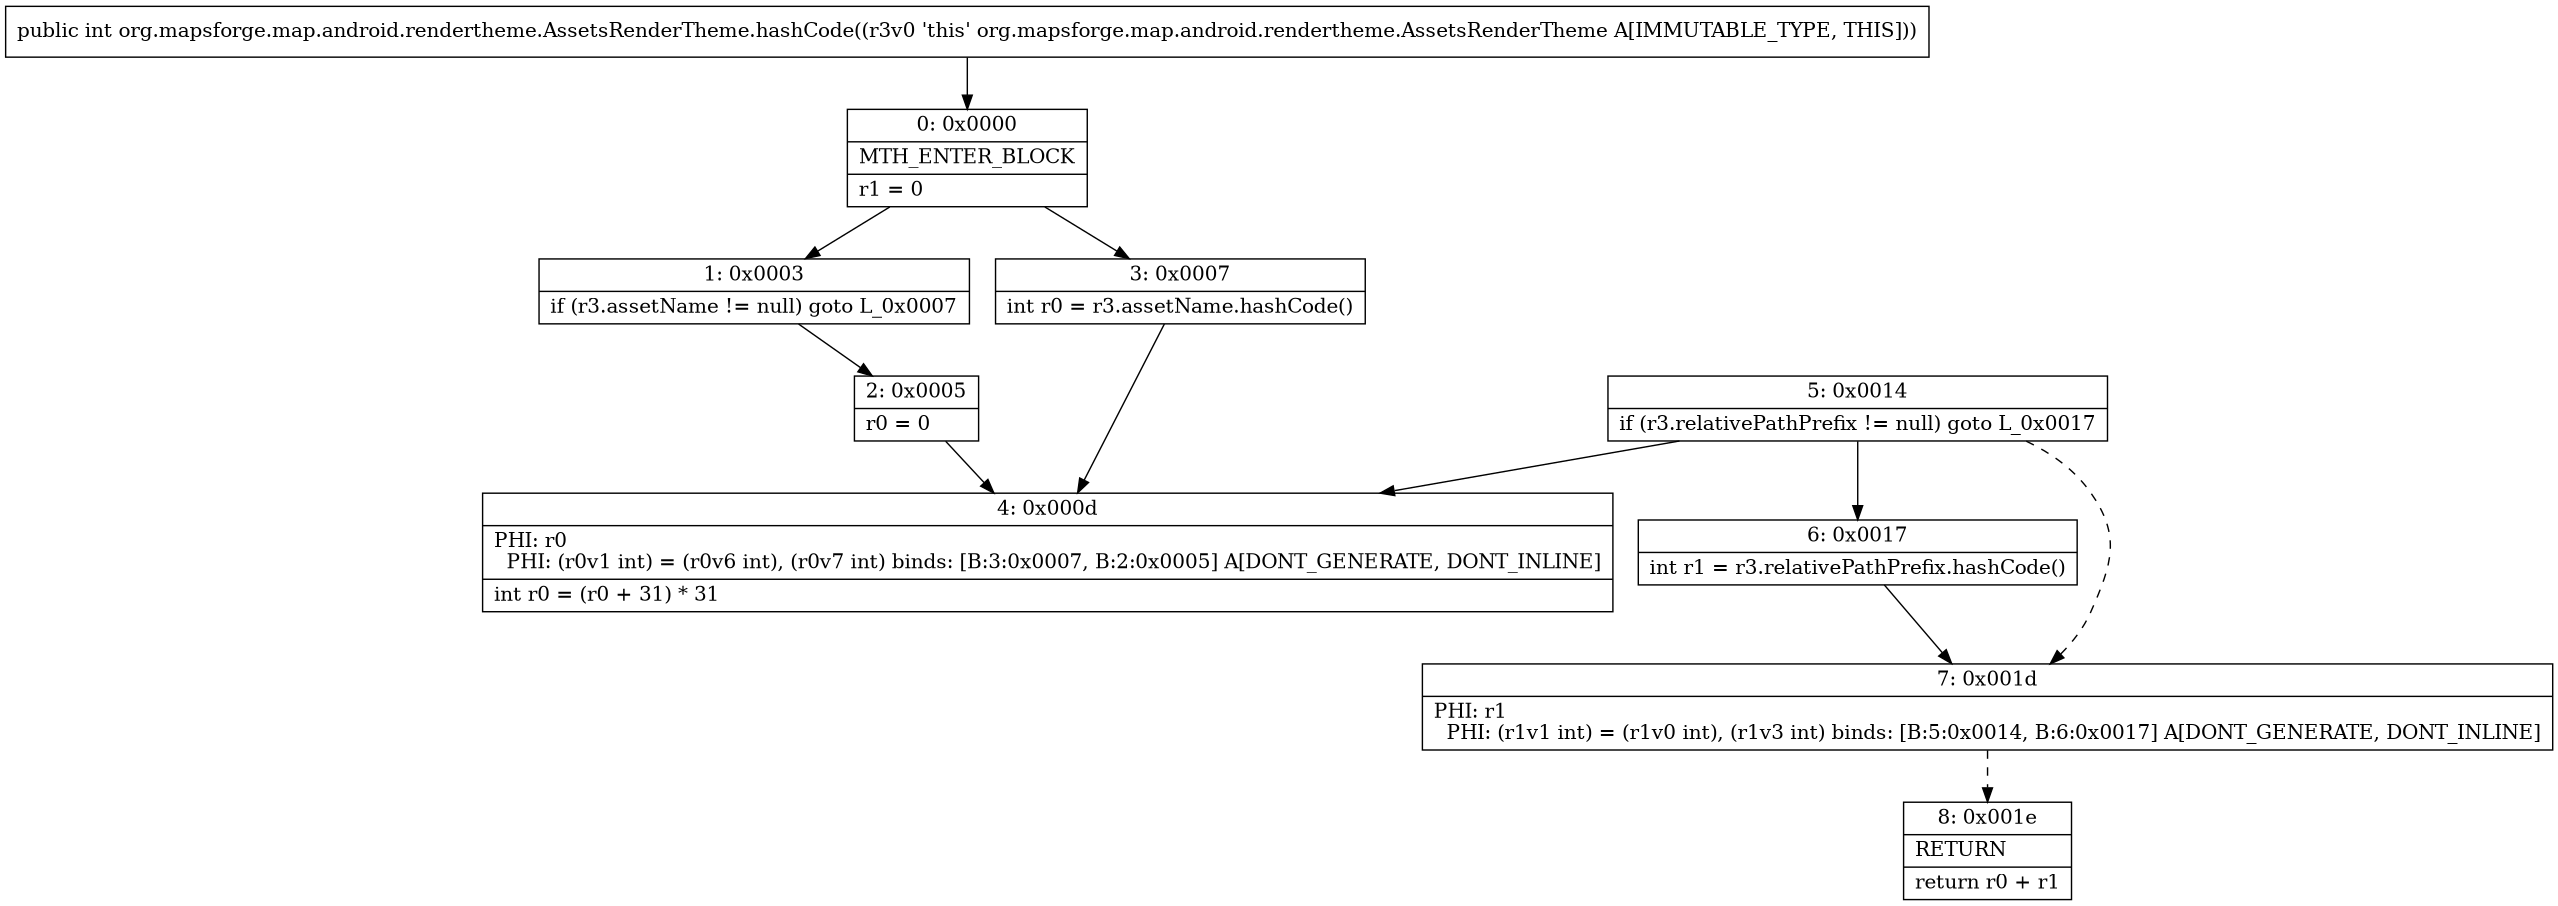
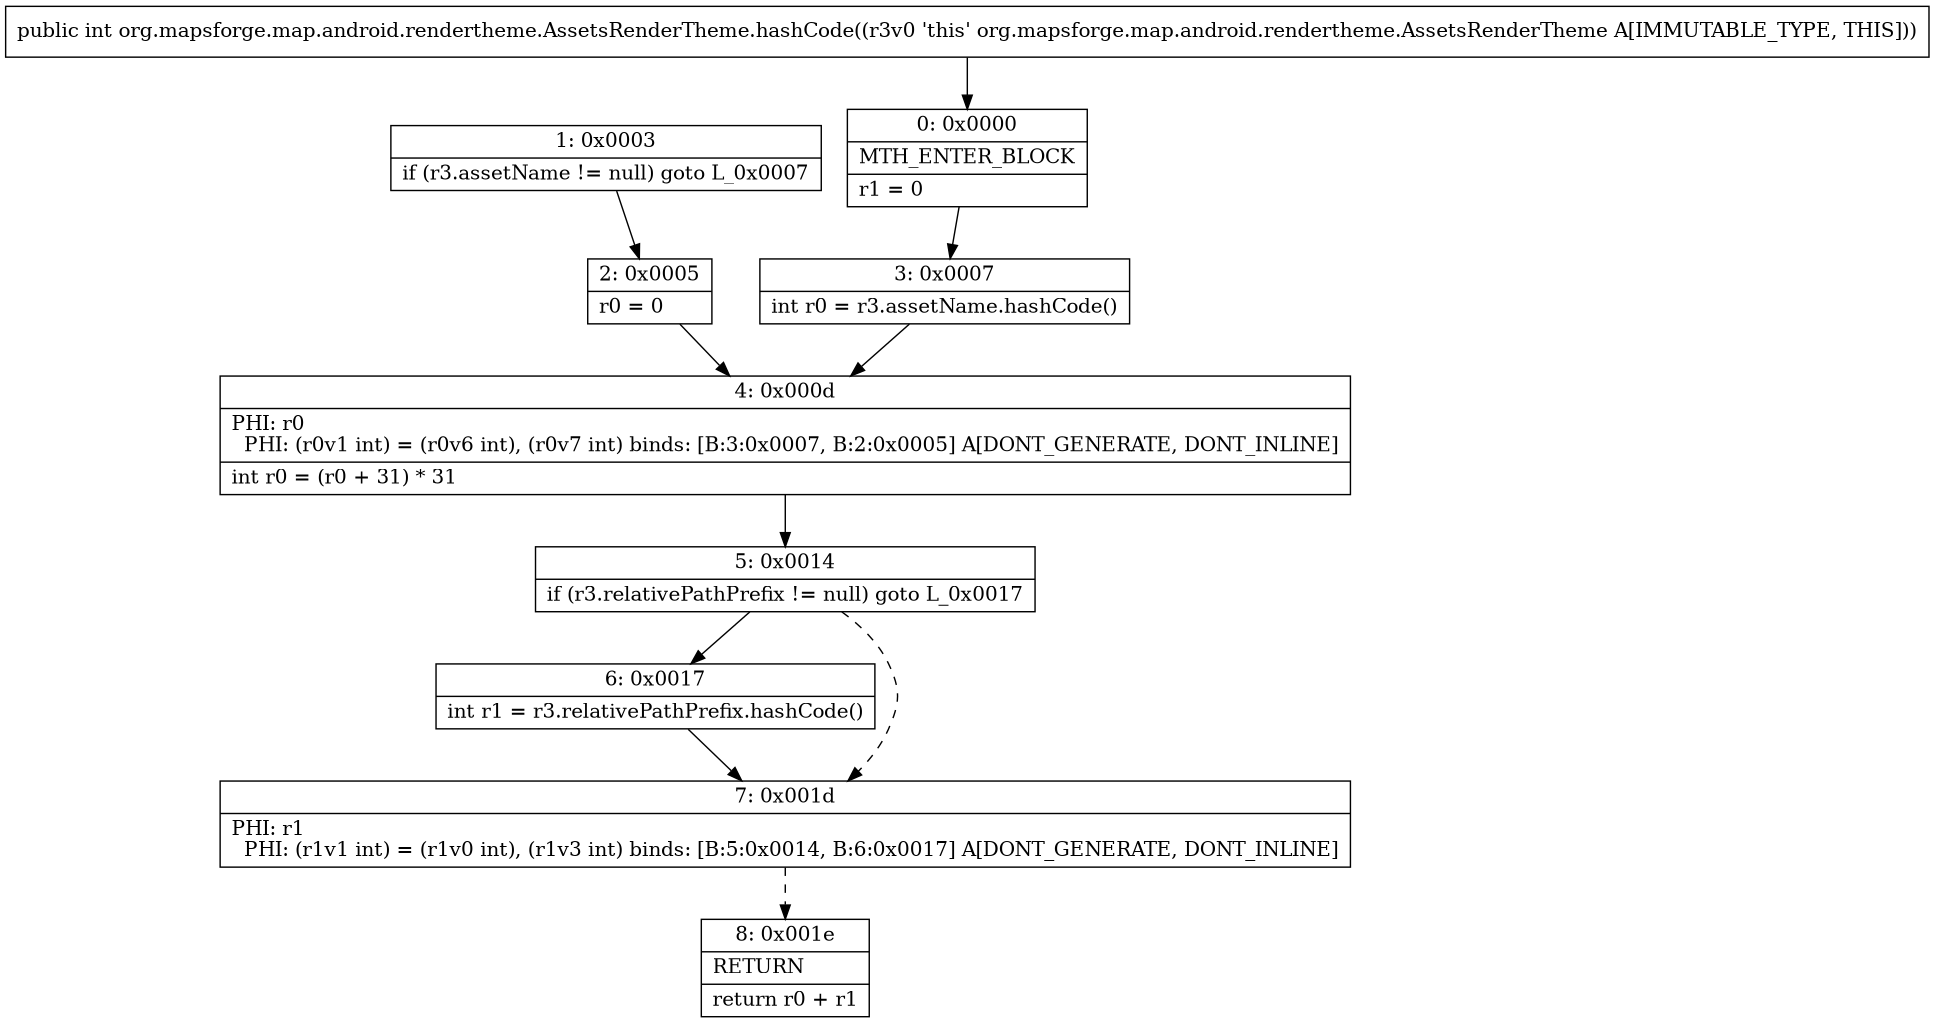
edge "0: 0x0000" -> "1: 0x0003": removed
edge "5: 0x0014" -> "4: 0x000d": reversed
